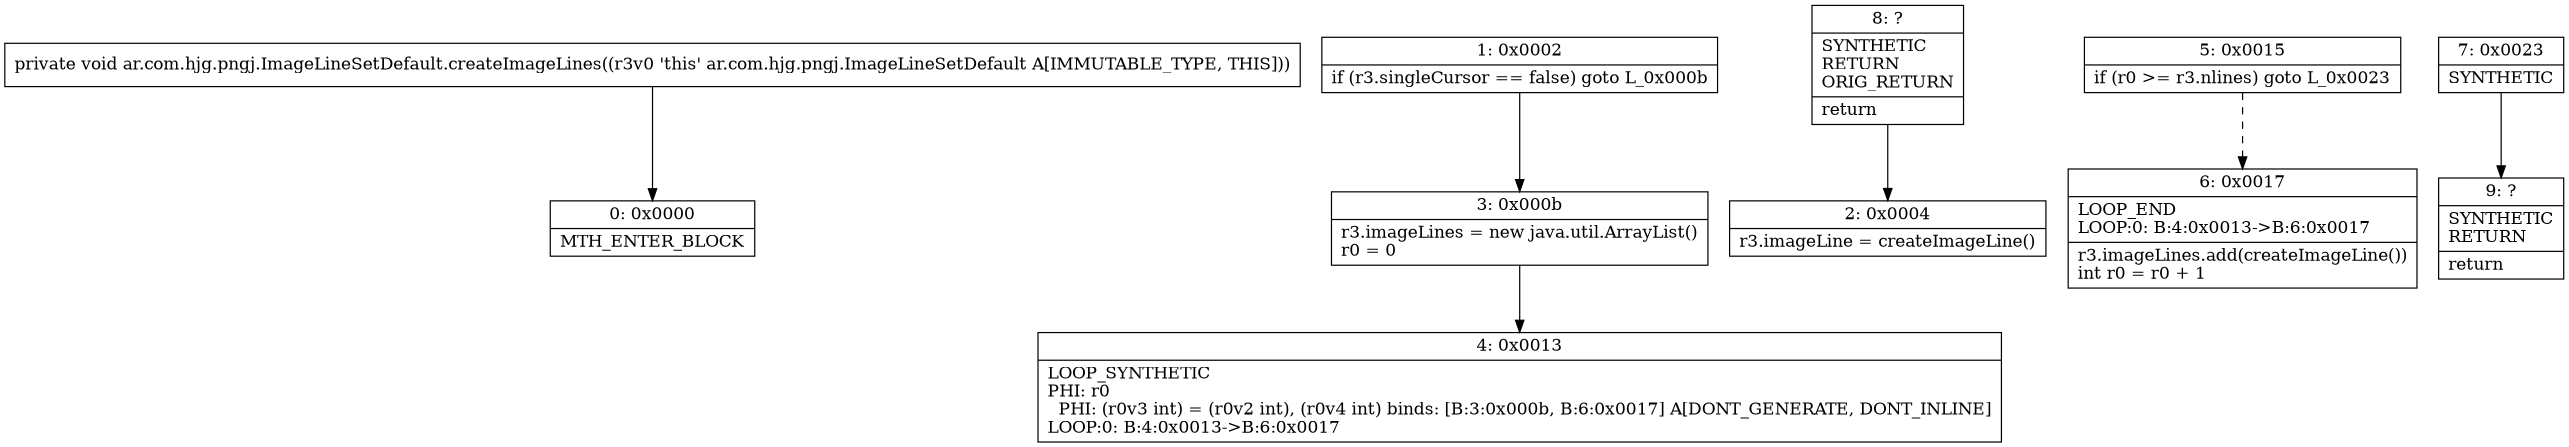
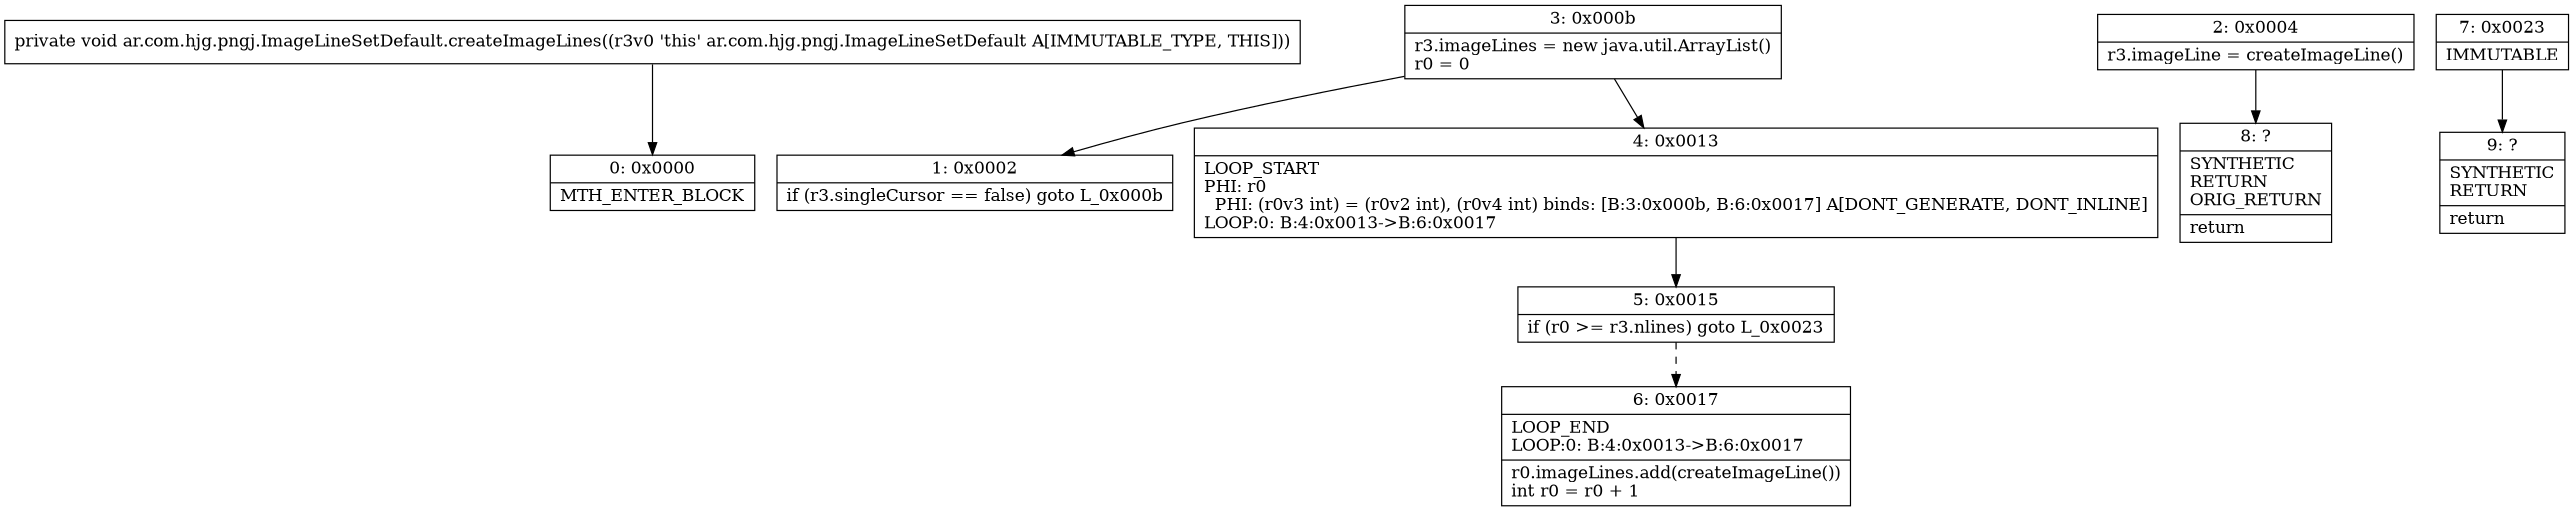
node "7: 0x0023": text "SYNTHETIC" -> "IMMUTABLE"
edge "1: 0x0002" -> "3: 0x000b": reversed
edge "8: ?" -> "2: 0x0004": reversed
edge "4: 0x0013" -> "5: 0x0015": added
node "6: 0x0017": text "r3.imageLines.add(createImageLine())" -> "r0.imageLines.add(createImageLine())"
node "4: 0x0013": text "LOOP_SYNTHETIC" -> "LOOP_START"
